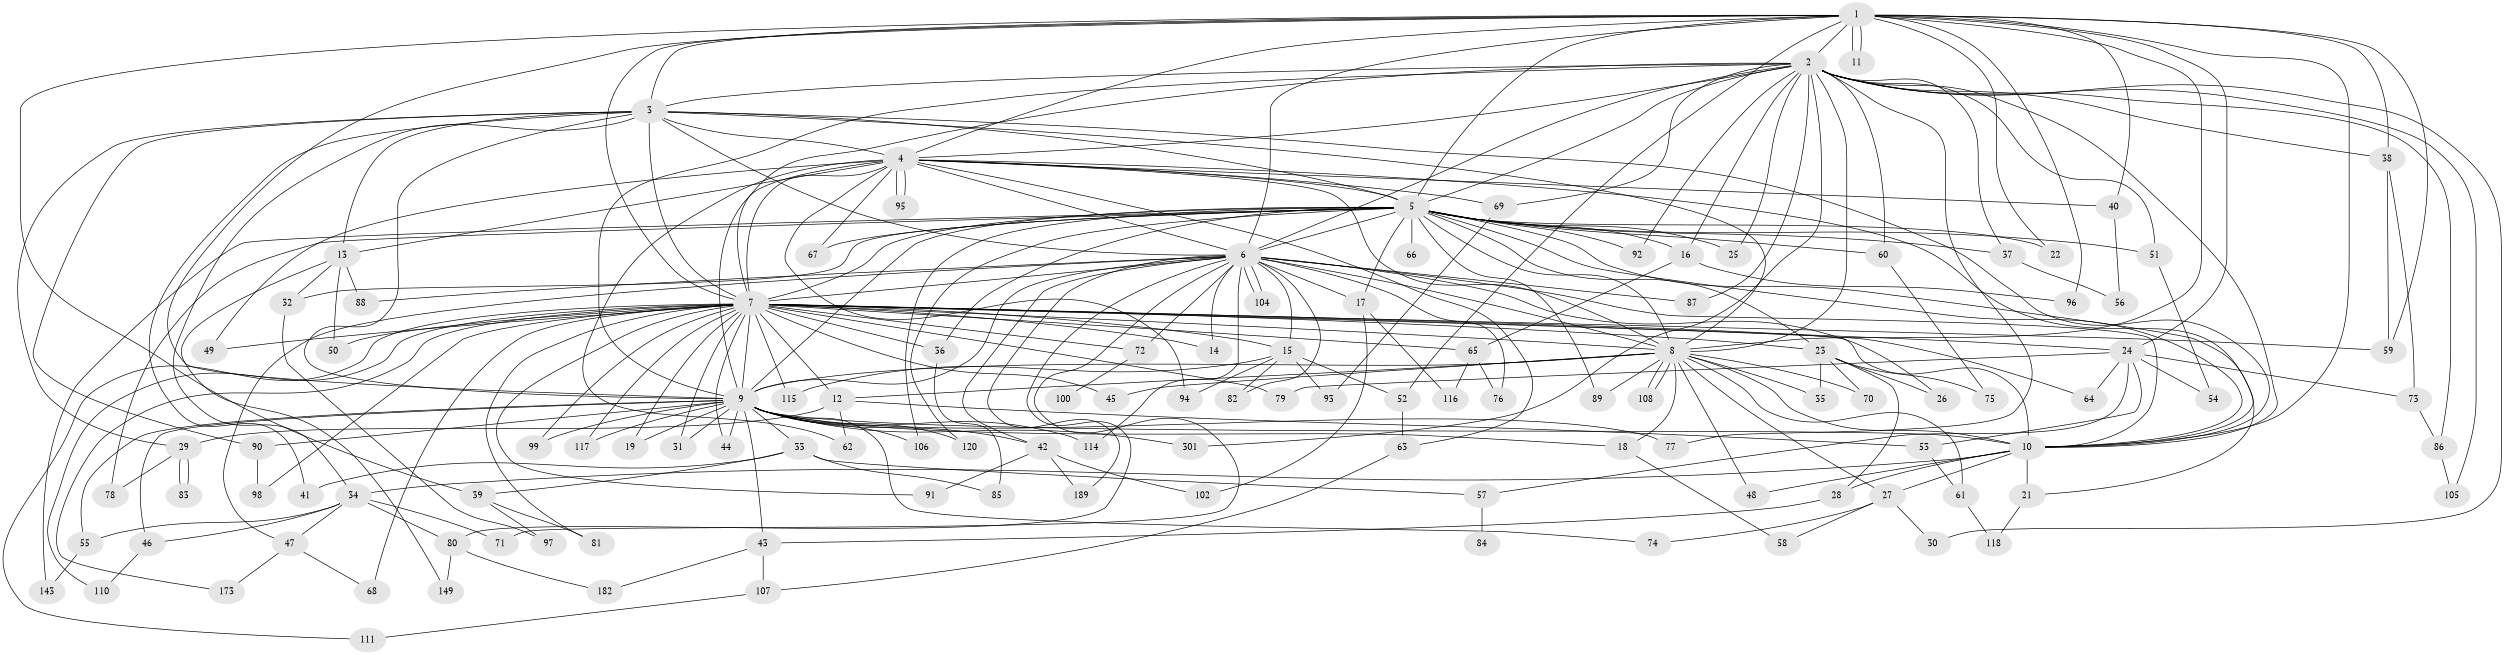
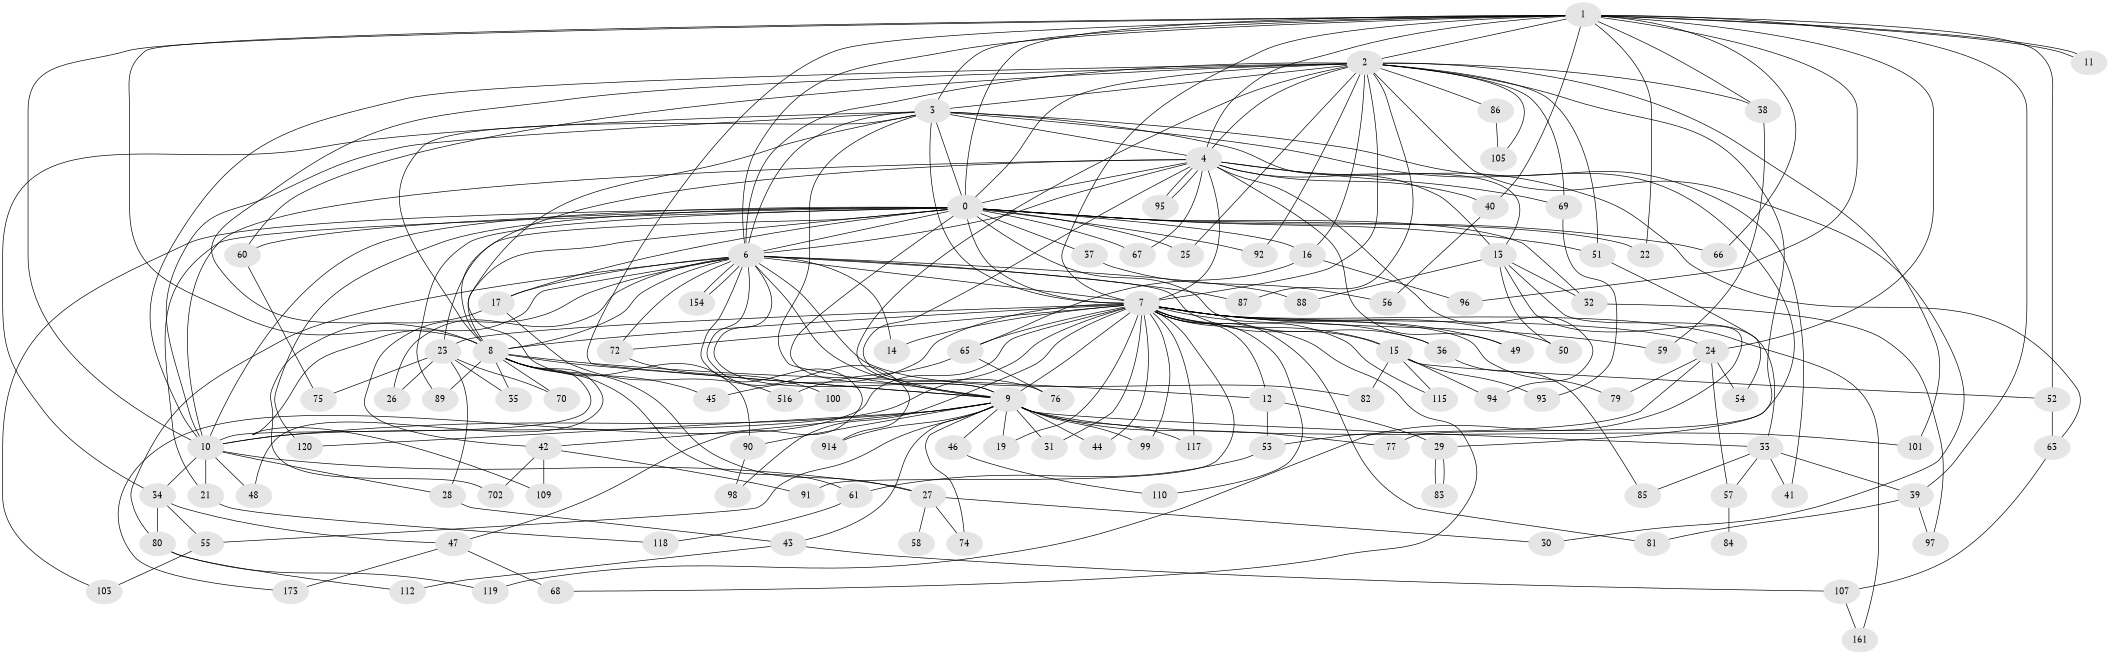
edge "1" -- "59": now "1" -- "66"
edge "2" -- "37": removed
node "5": label "5" -> "0"
node "104": label "104" -> "154"
edge "6" -- "10": removed
edge "13" -- "33": added
node "116": label "116" -> "516"
node "108": removed
node "64": removed
node "73": removed
node "62": removed
node "106": removed
node "114": label "114" -> "914"
node "301": label "301" -> "101"
node "18": removed
node "78": removed
node "189": label "189" -> "109"
node "102": label "102" -> "702"
edge "34" -- "46": removed
node "71": removed
node "143": label "143" -> "103"
node "149": label "149" -> "119"
node "182": label "182" -> "112"
node "111": label "111" -> "161"
